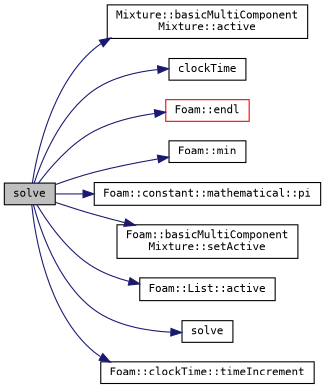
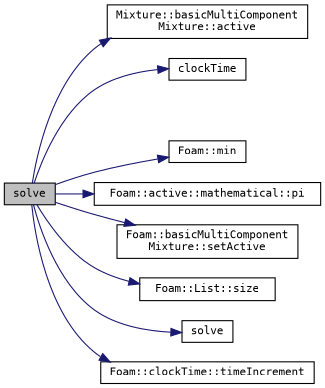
node "Foam::endl": removed
node "Foam::constant::mathematical::pi": label "Foam::constant::mathematical::pi" -> "Foam::active::mathematical::pi"
node "Foam::List::active": label "Foam::List::active" -> "Foam::List::size"
